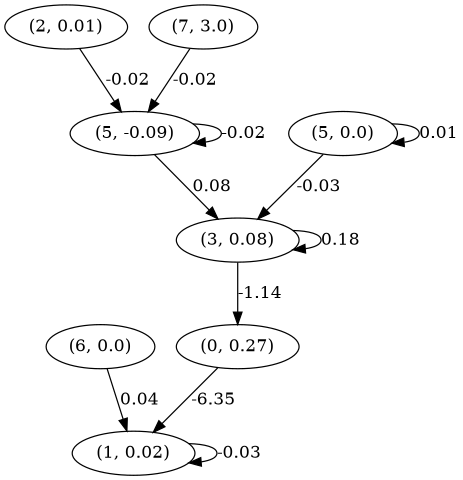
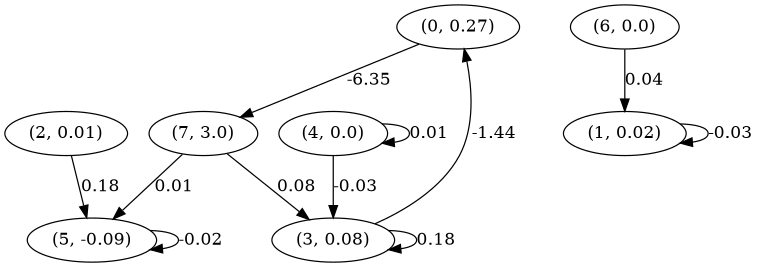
edge "(2, 0.01)" -> "(5, -0.09)": label "-0.02" -> "0.18"
edge "(7, 3.0)" -> "(5, -0.09)": label "-0.02" -> "0.01"
node "(5, 0.0)": label "(5, 0.0)" -> "(4, 0.0)"
edge "(5, -0.09)" -> "(3, 0.08)": now "(7, 3.0)" -> "(3, 0.08)"
edge "(3, 0.08)" -> "(0, 0.27)": label "-1.14" -> "-1.44"
edge "(0, 0.27)" -> "(1, 0.02)": now "(0, 0.27)" -> "(7, 3.0)"
